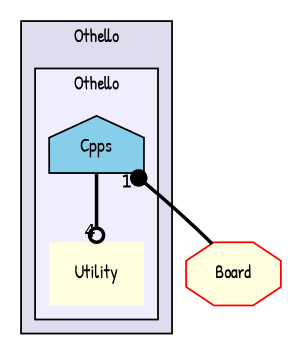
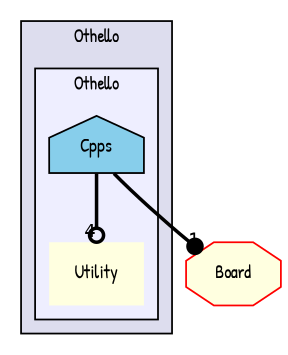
edge "Board" -> "Cpps": reversed
